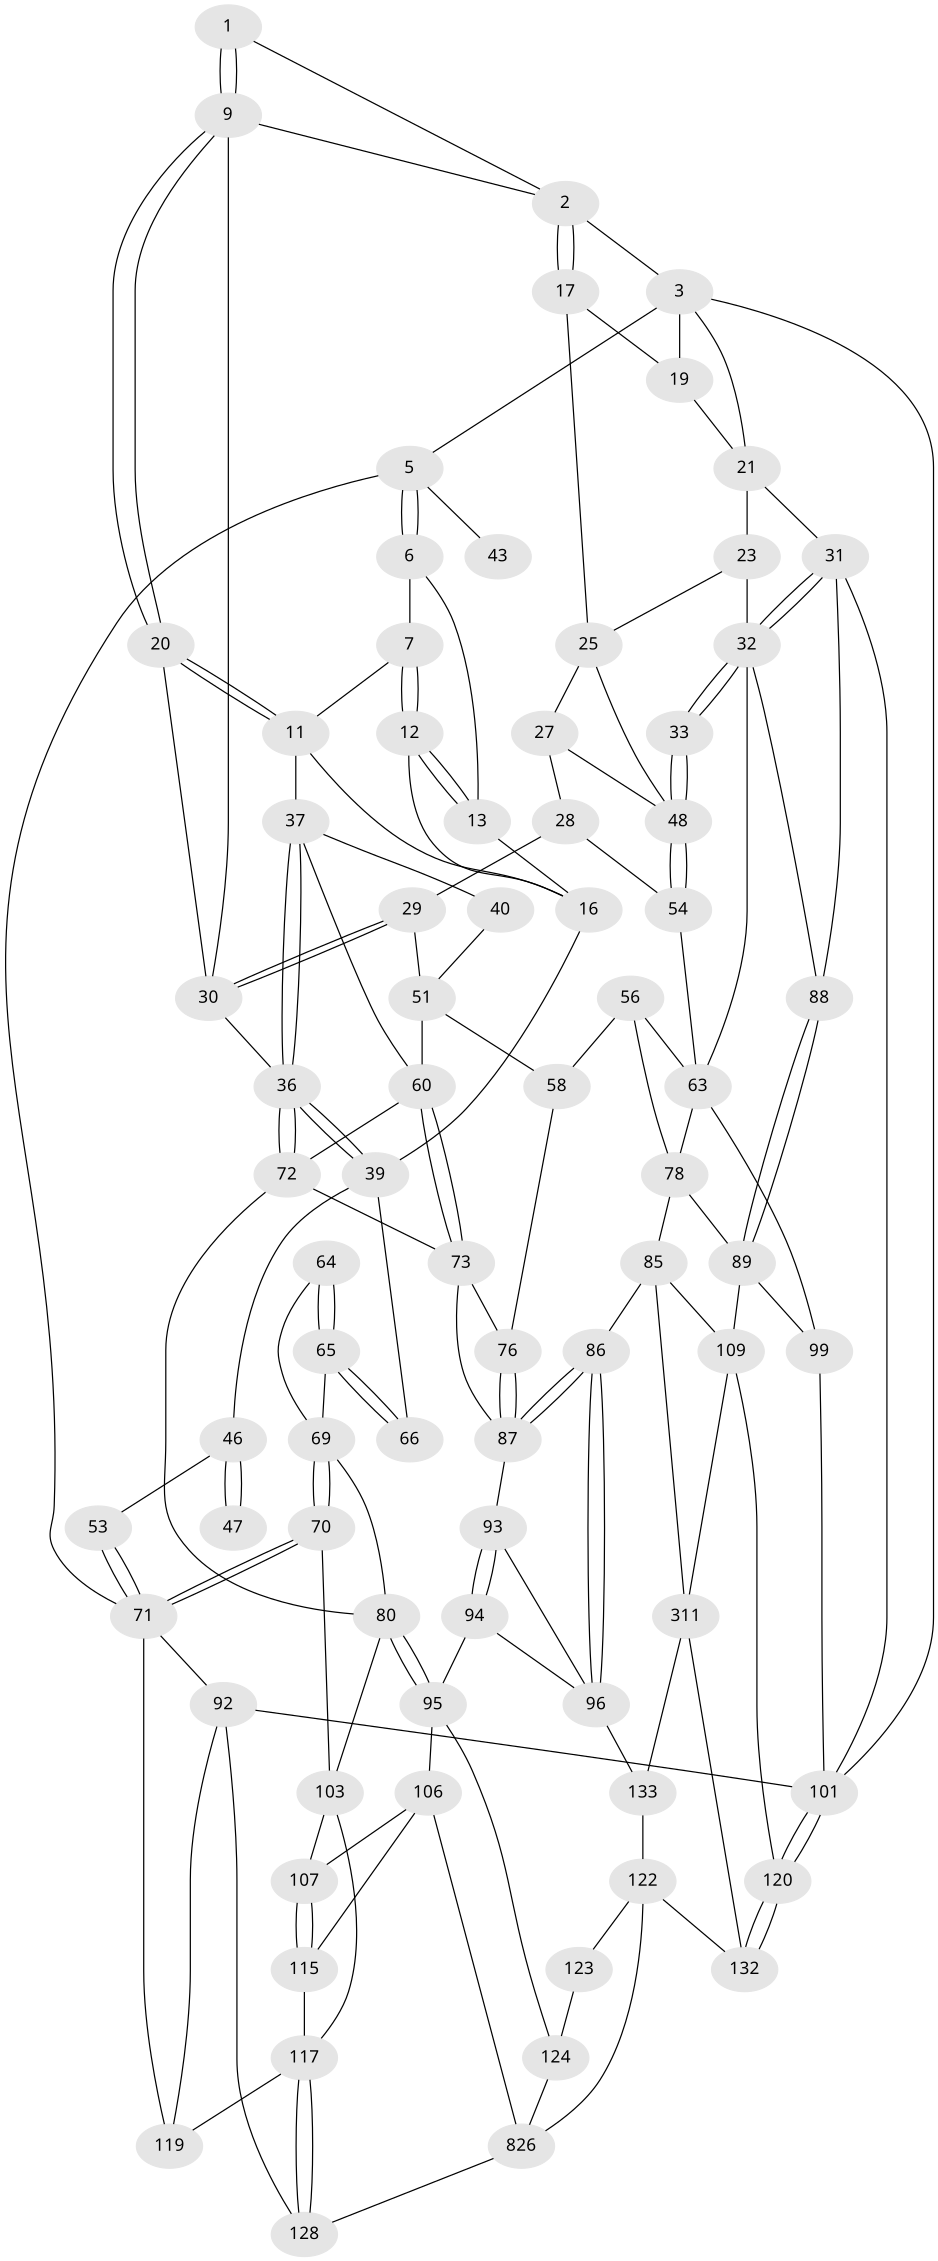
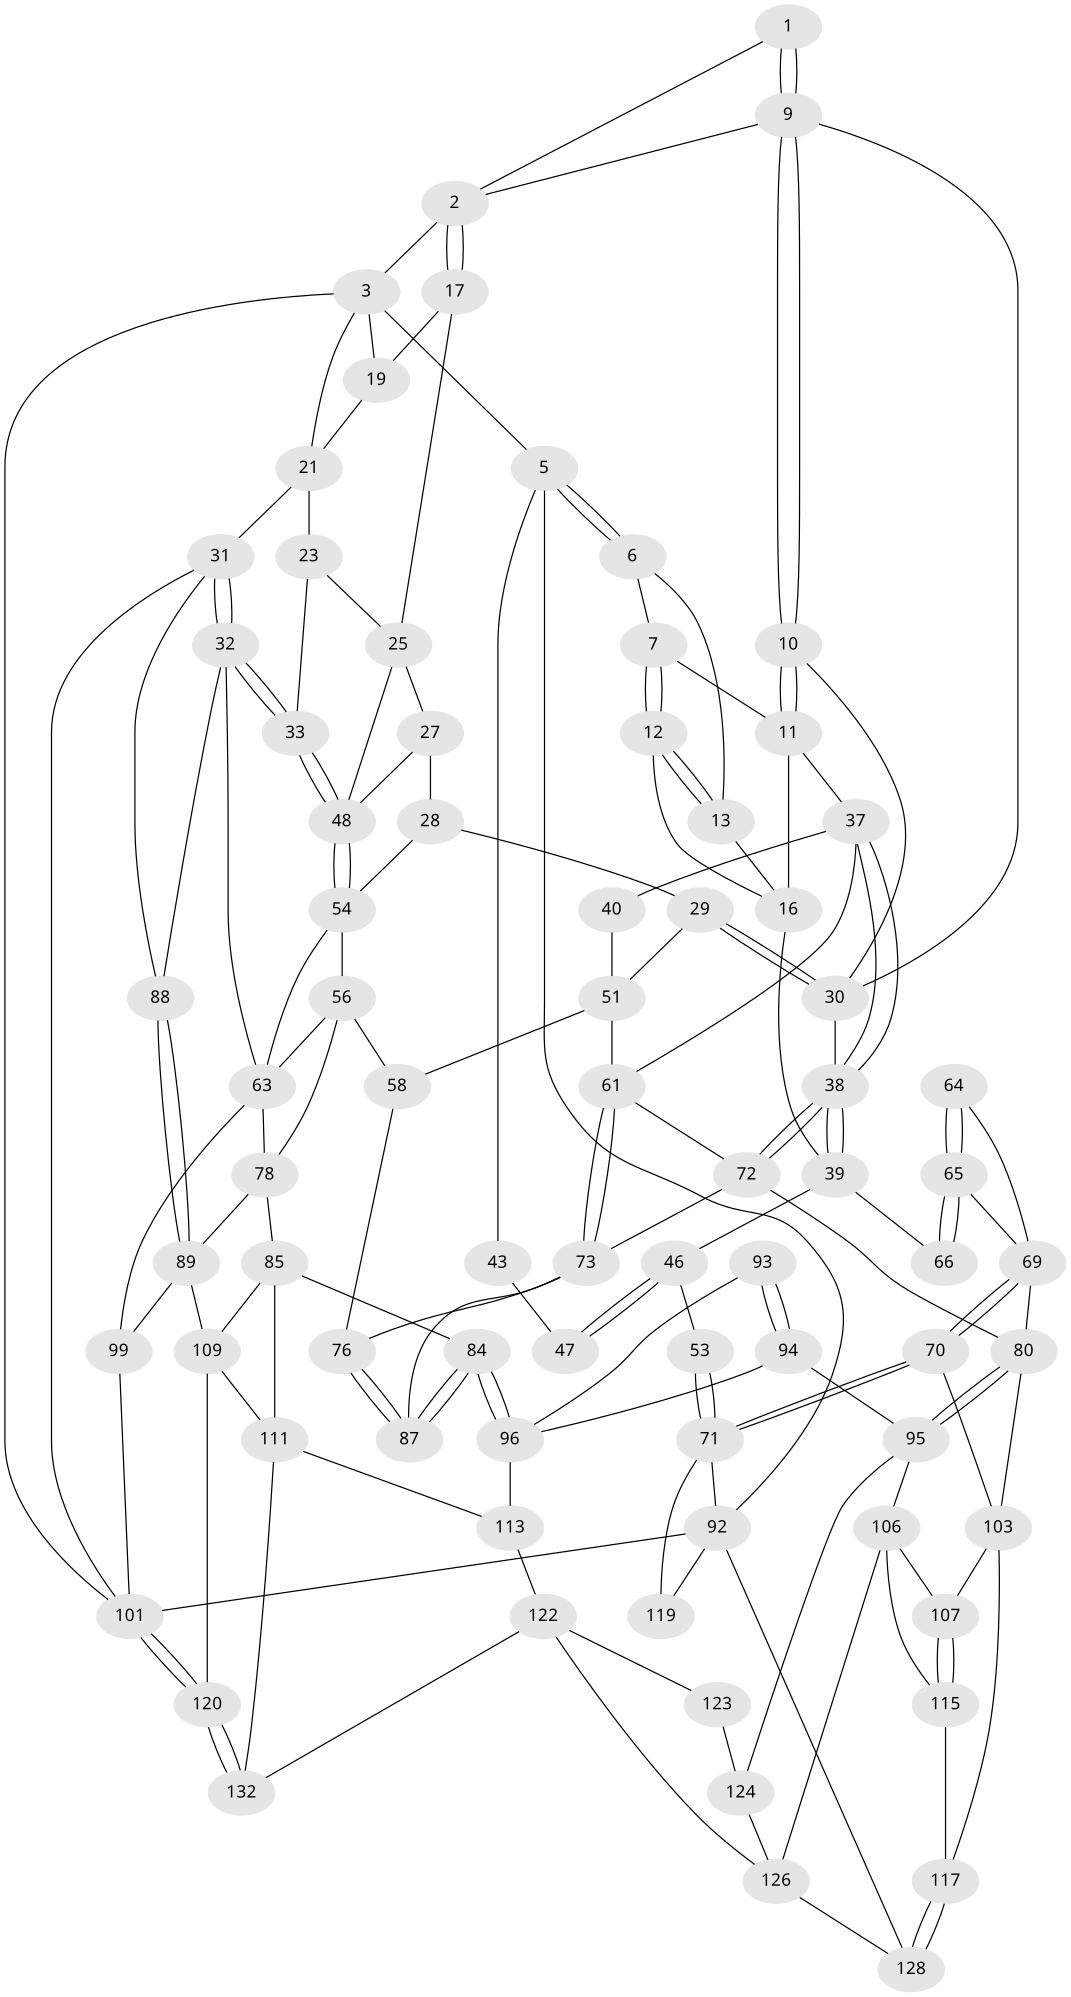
edge "23" -- "32": now "23" -- "33"
node "20": label "20" -> "10"
edge "54" -- "56": added
edge "5" -- "71": now "5" -- "92"
node "36": label "36" -> "38"
node "60": label "60" -> "61"
edge "43" -- "47": added
node "86": label "86" -> "84"
edge "87" -- "93": removed
node "311": label "311" -> "111"
node "133": label "133" -> "113"
edge "117" -- "119": removed
node "826": label "826" -> "126"
